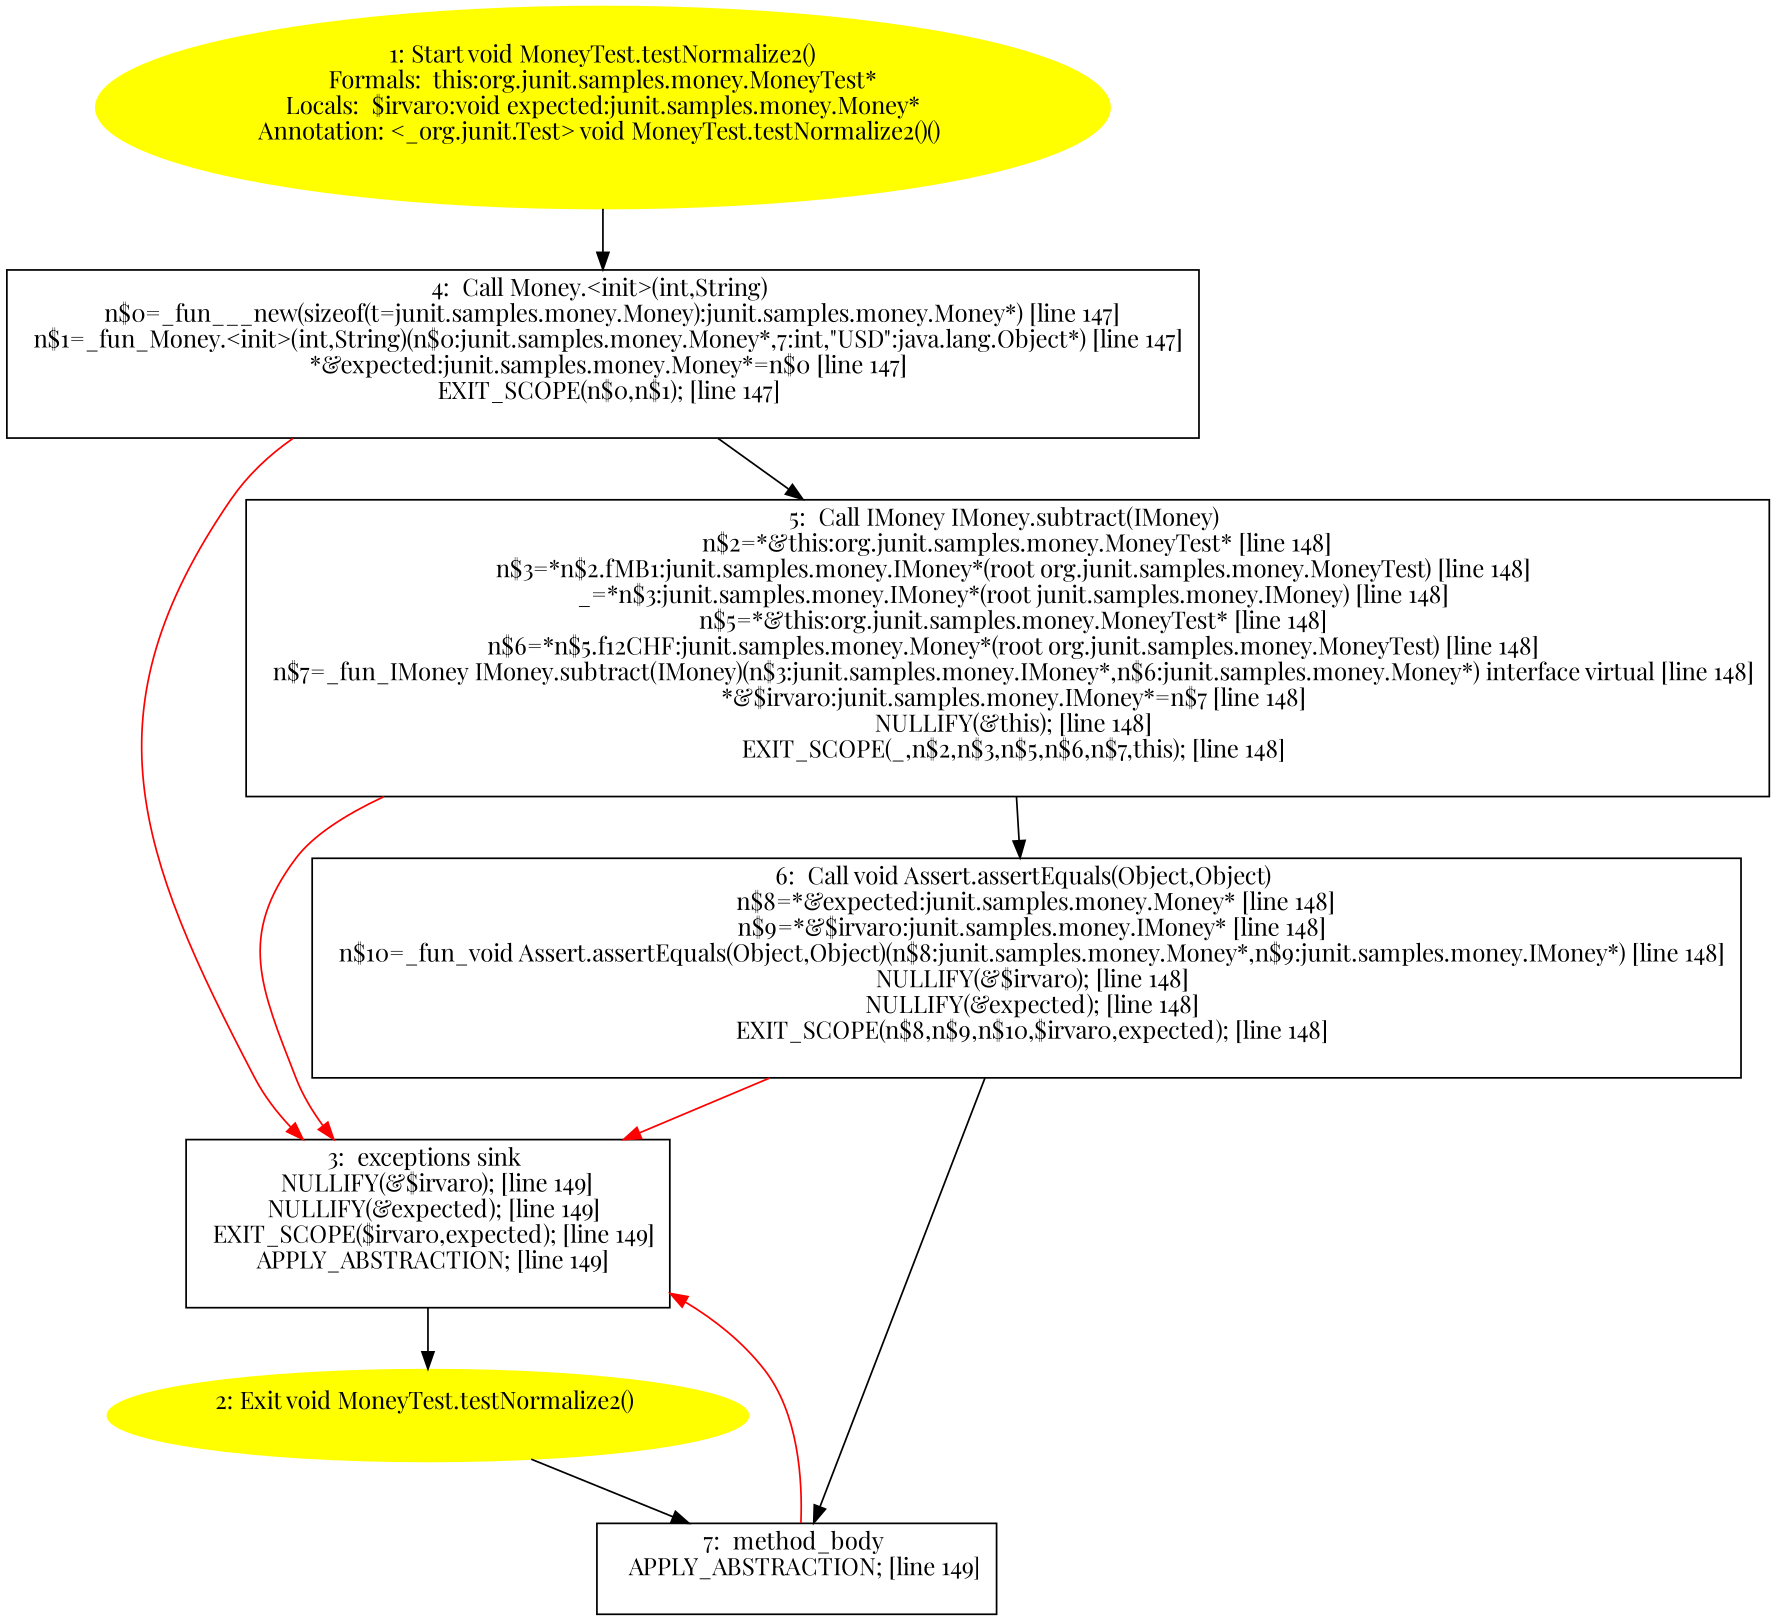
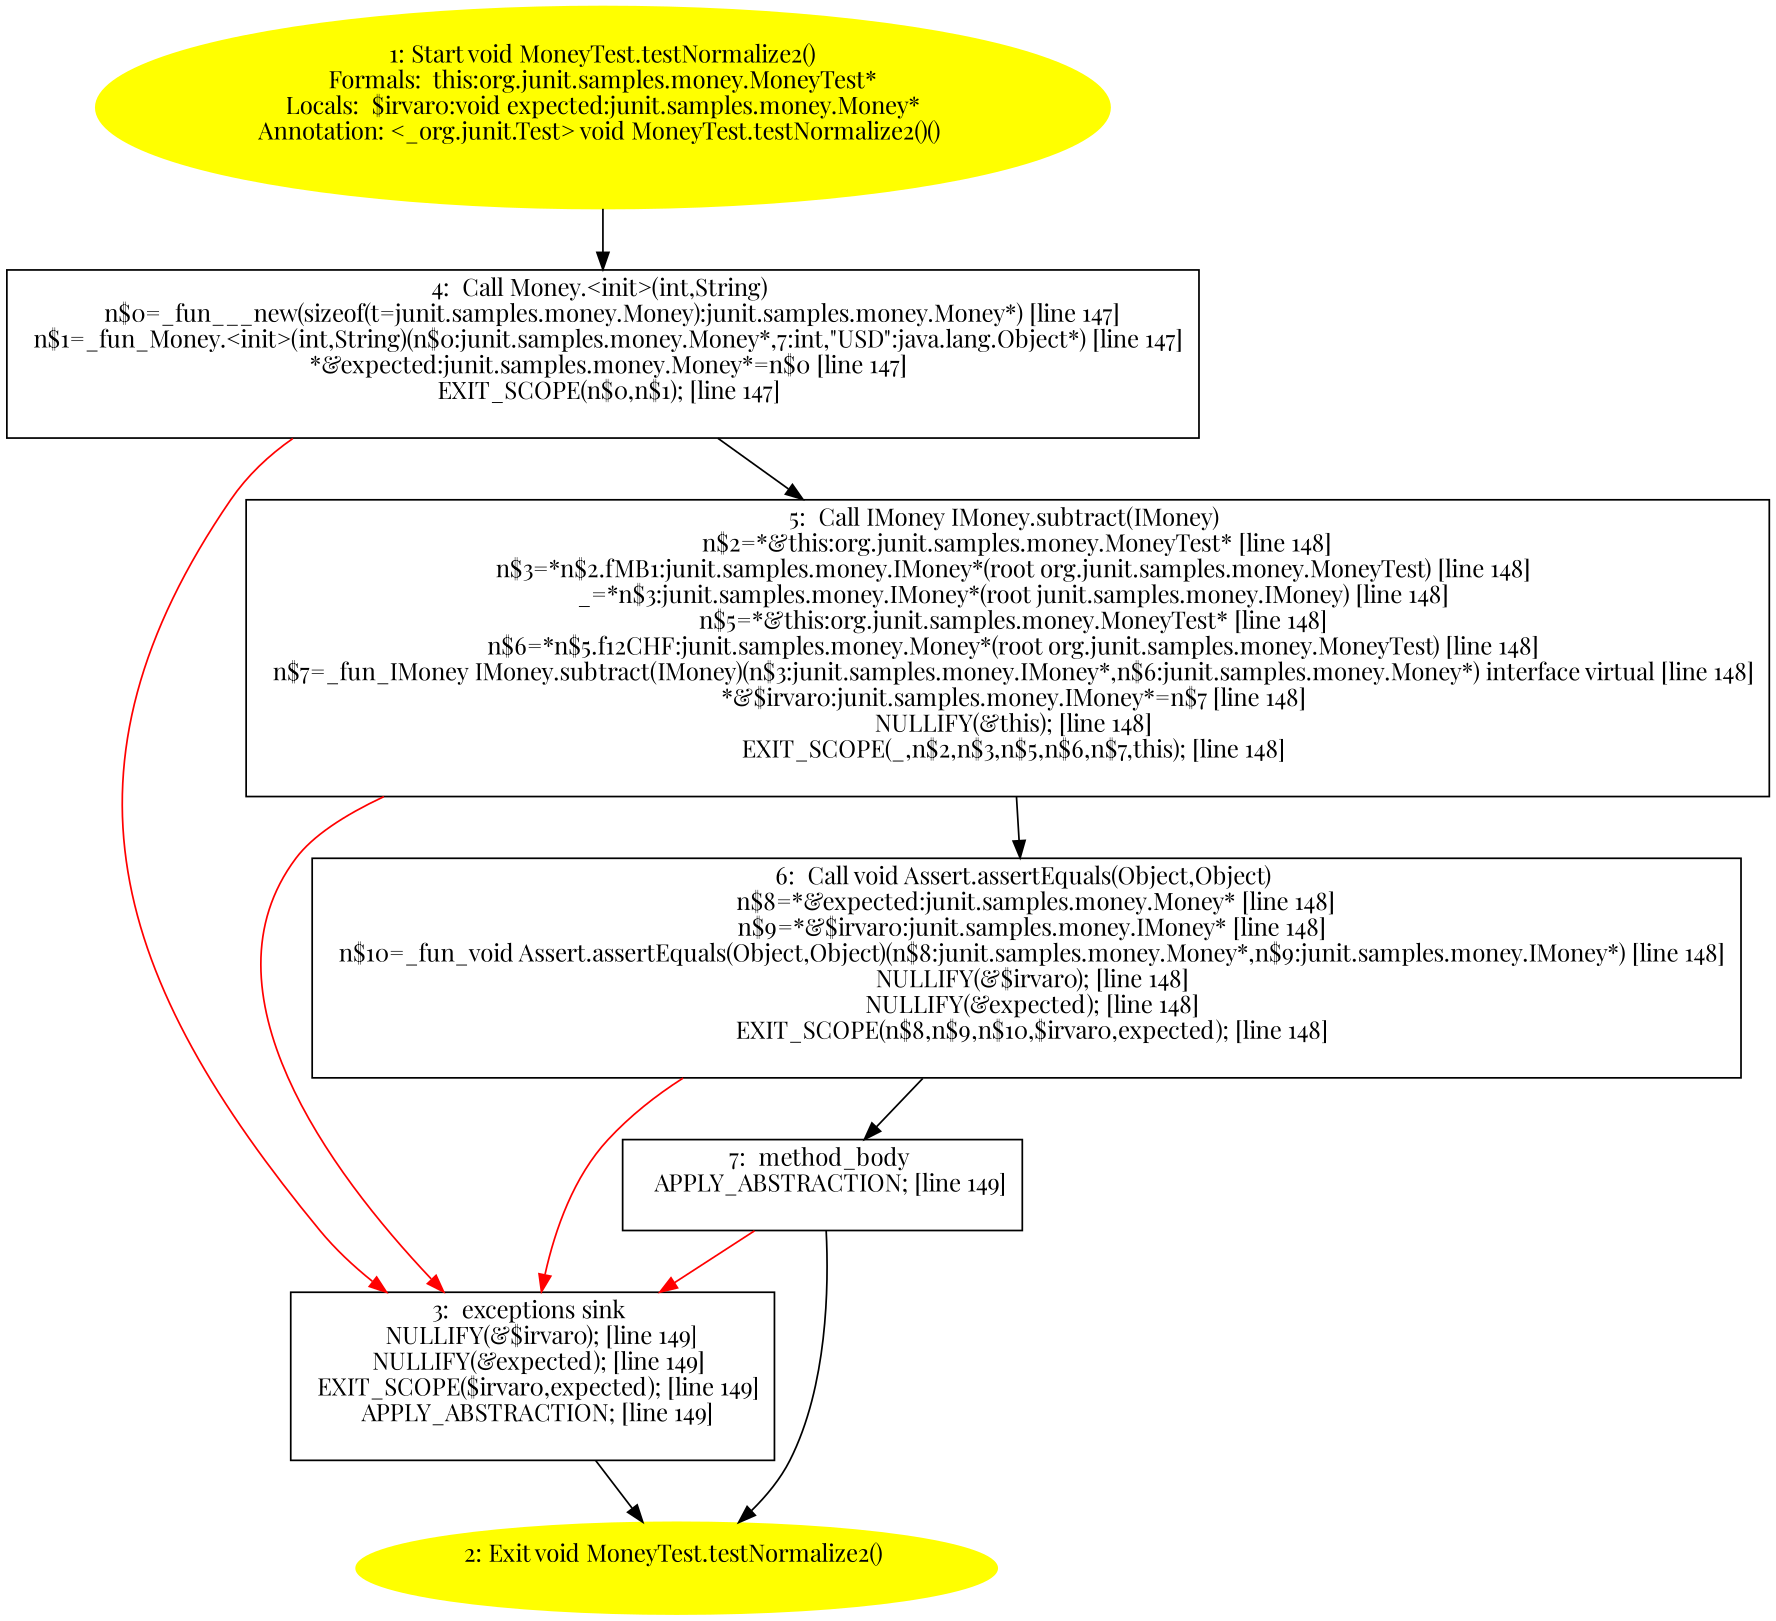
edge "2: Exit void MoneyTest.testNormalize2()" -> "7:  method_body APPLY_ABSTRACTION; [line 149]": reversed
